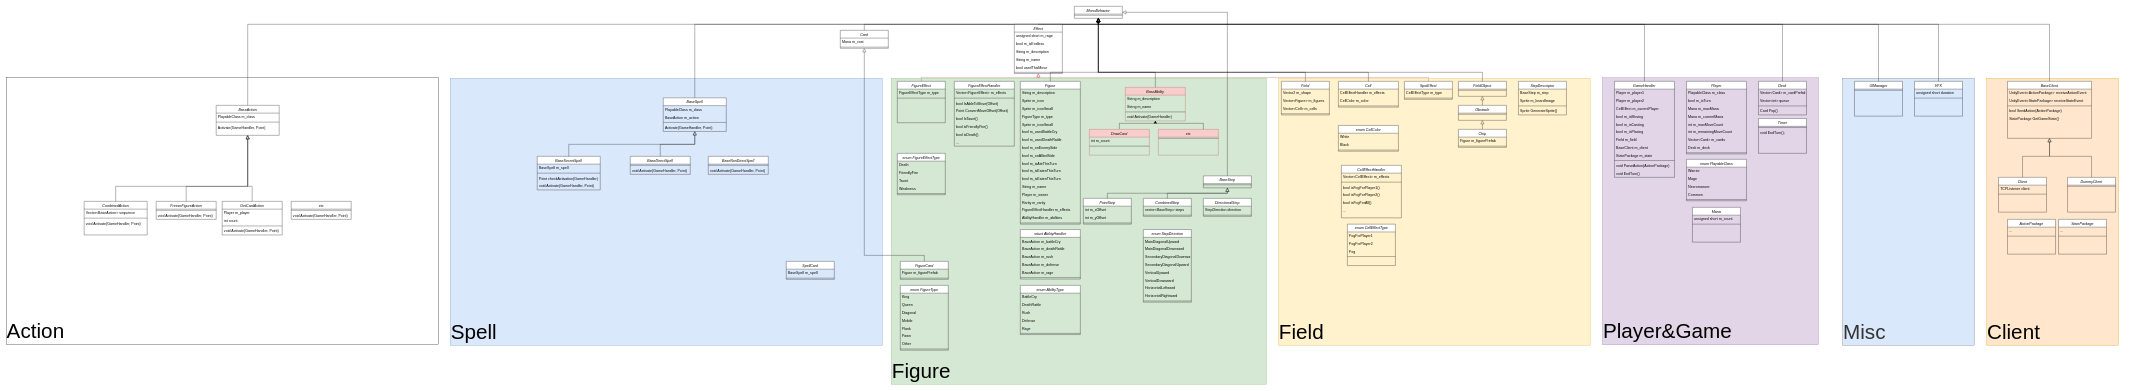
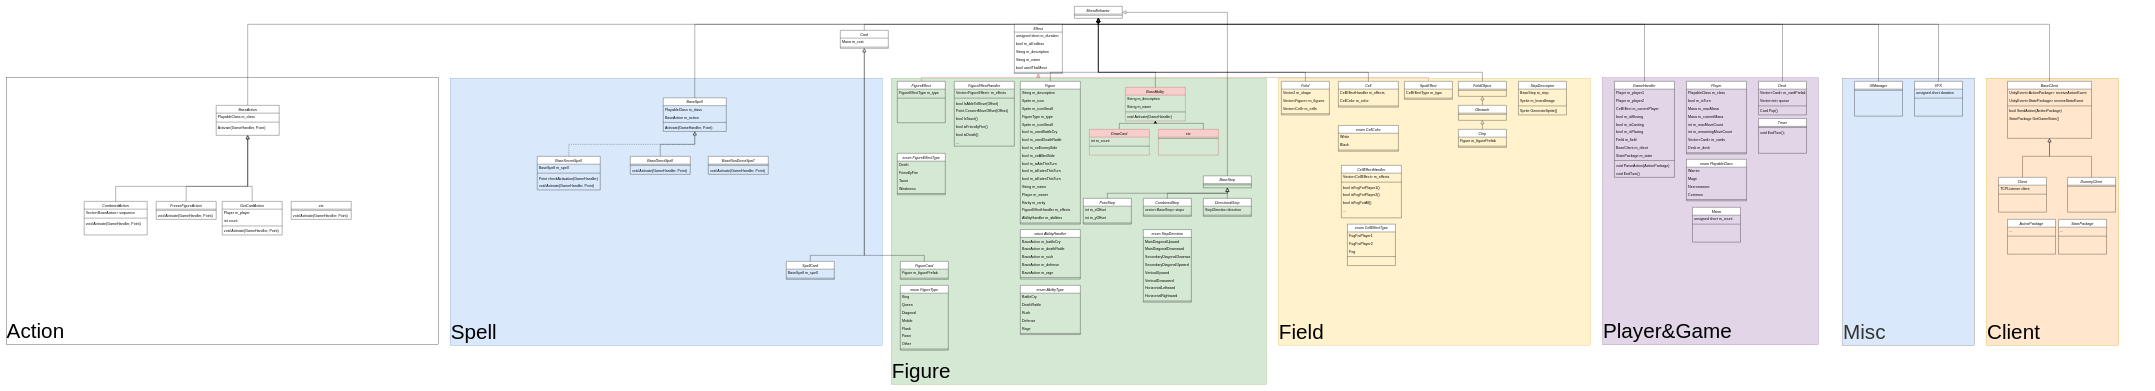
node "unsigned short m_rage": label "unsigned short m_rage" -> "unsigned short m_duration"
edge "BaseSecretSpell" -> "BaseSpell": style solid -> dashed
edge "DirectionalStep" -> "BaseStep": added
edge "SpellCard" -> "Card": added
